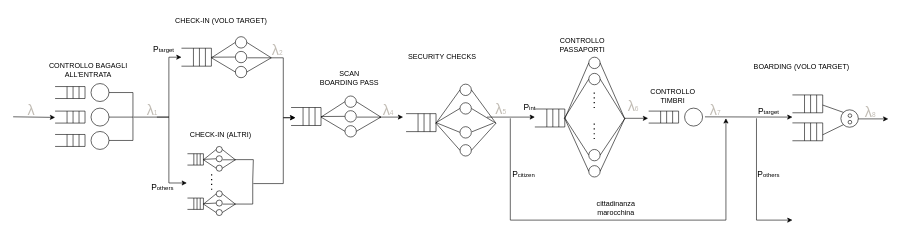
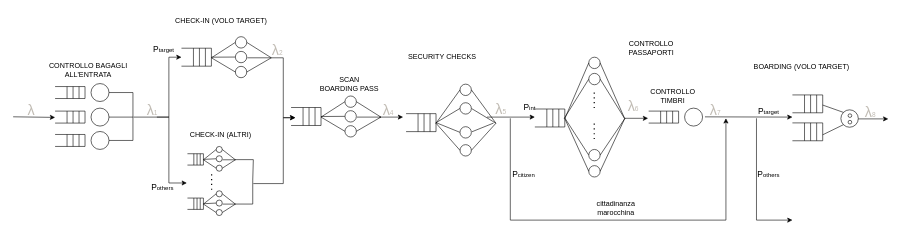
node "CONTROLLO PASSAPORTI": moved (582, 45) -> (651, 48)
node "SCAN BOARDING PASS": moved (349, 78) -> (349, 84)
